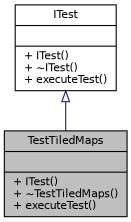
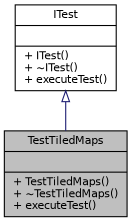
node "TestTiledMaps": text "+ ITest()" -> "+ TestTiledMaps()"
